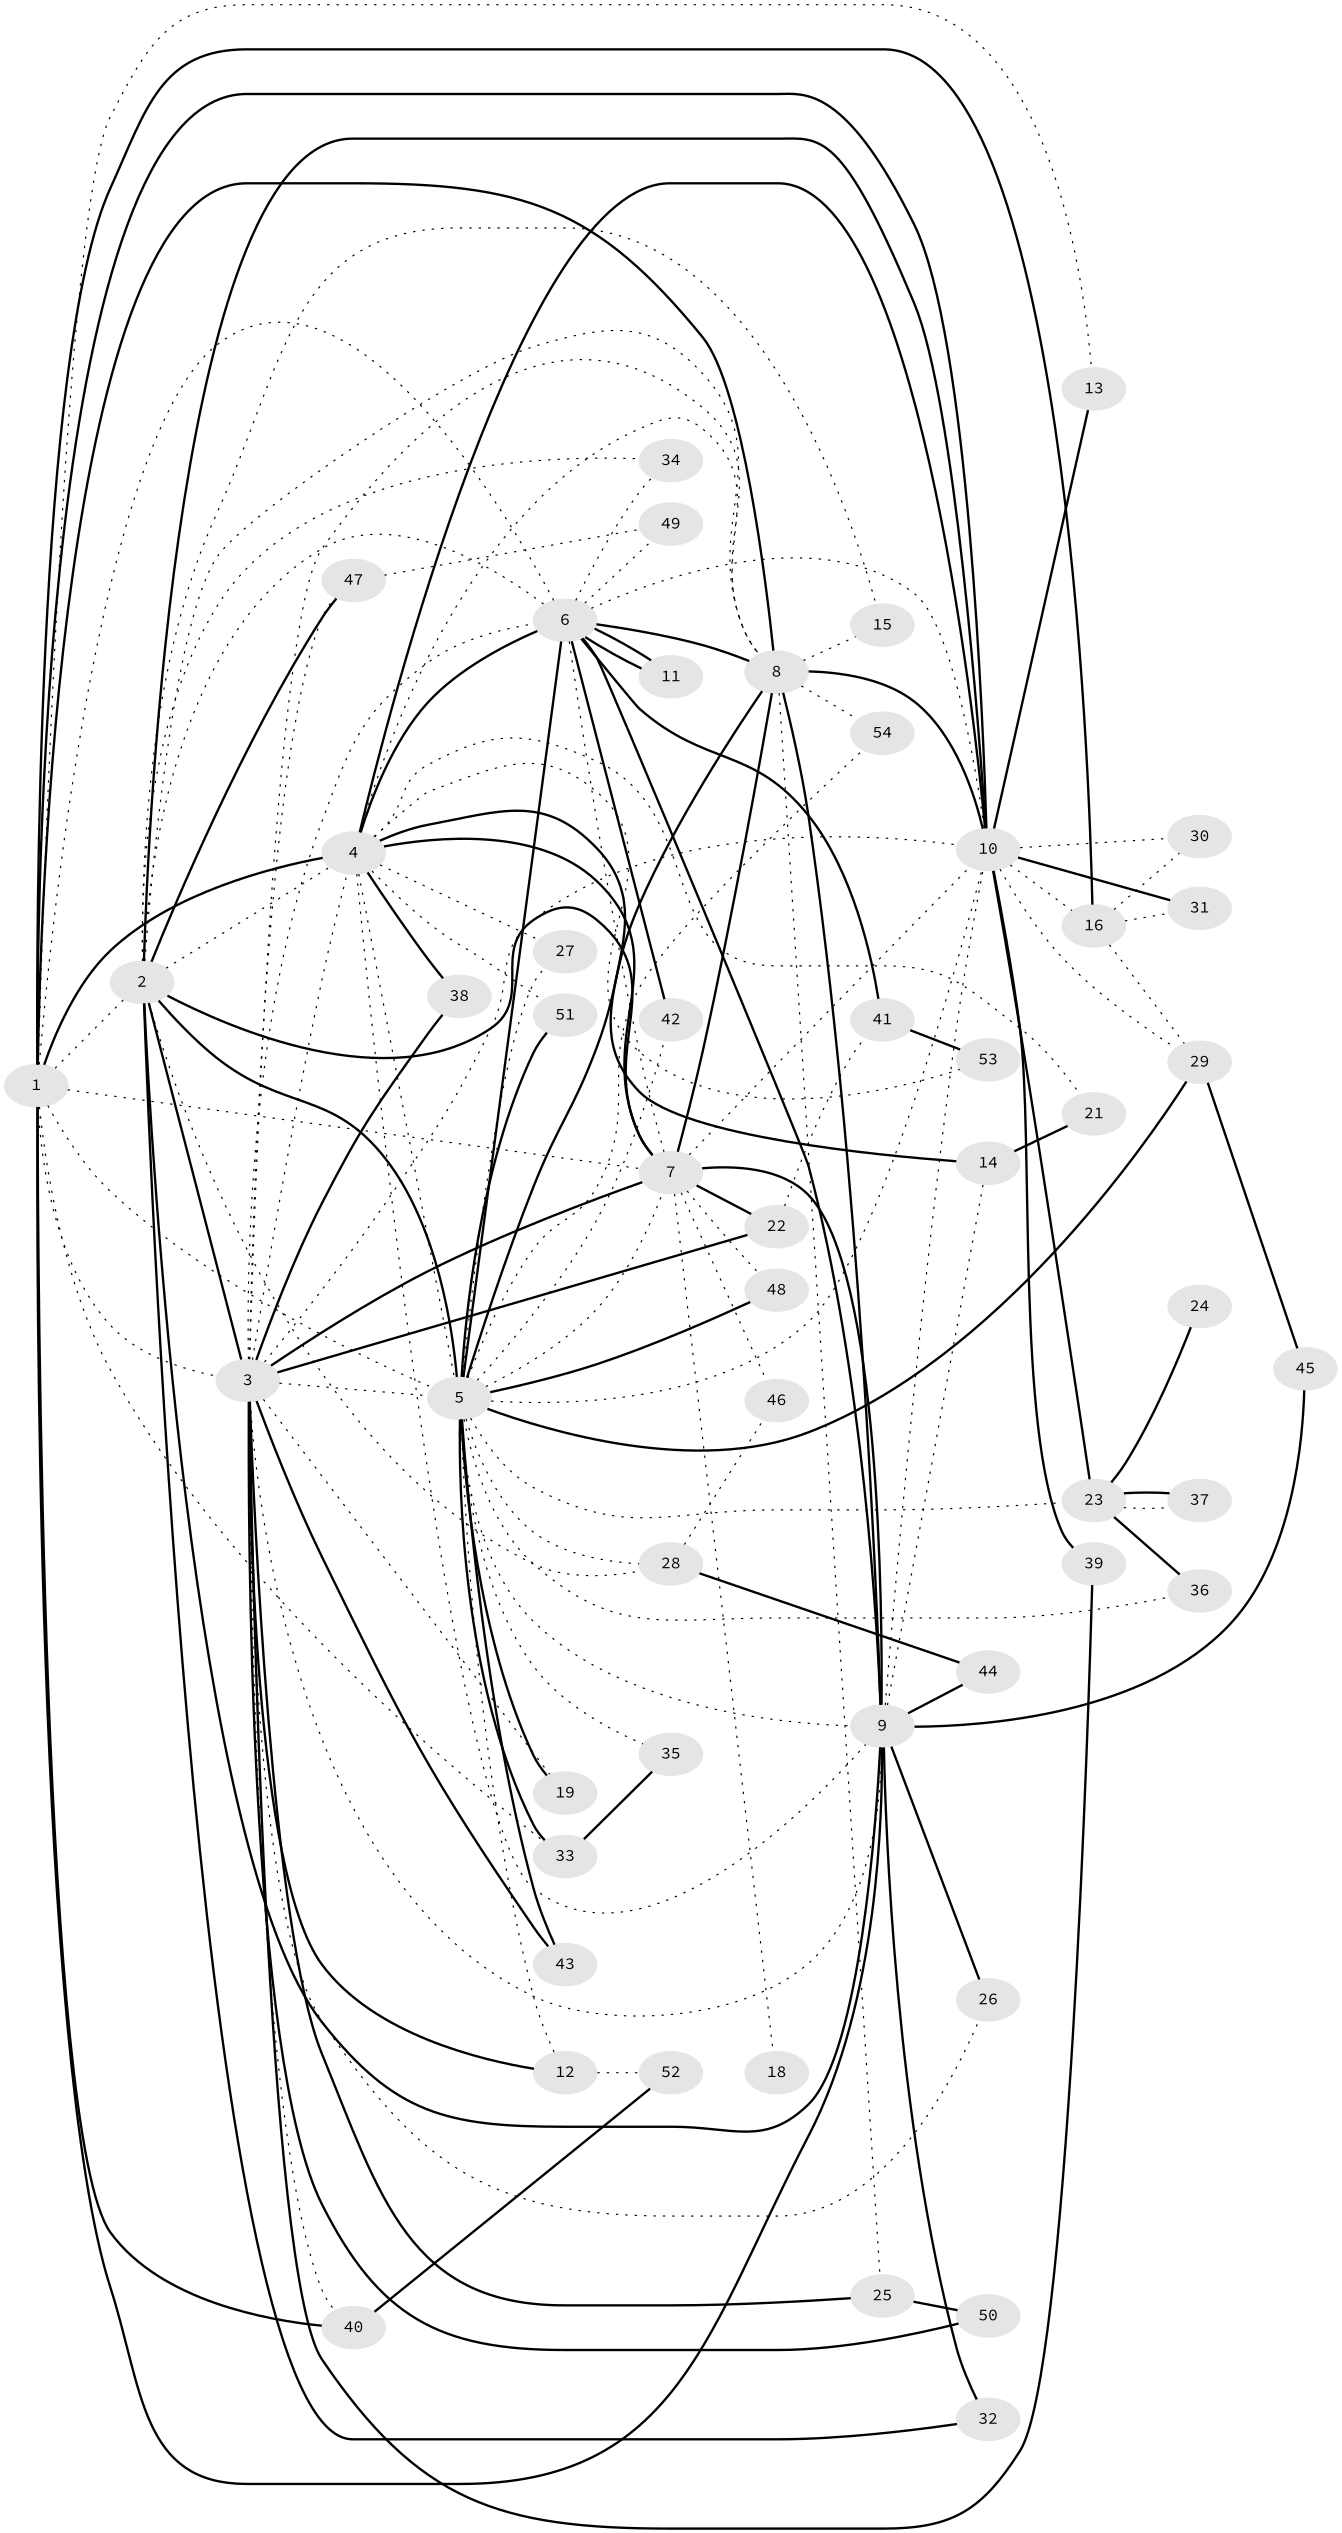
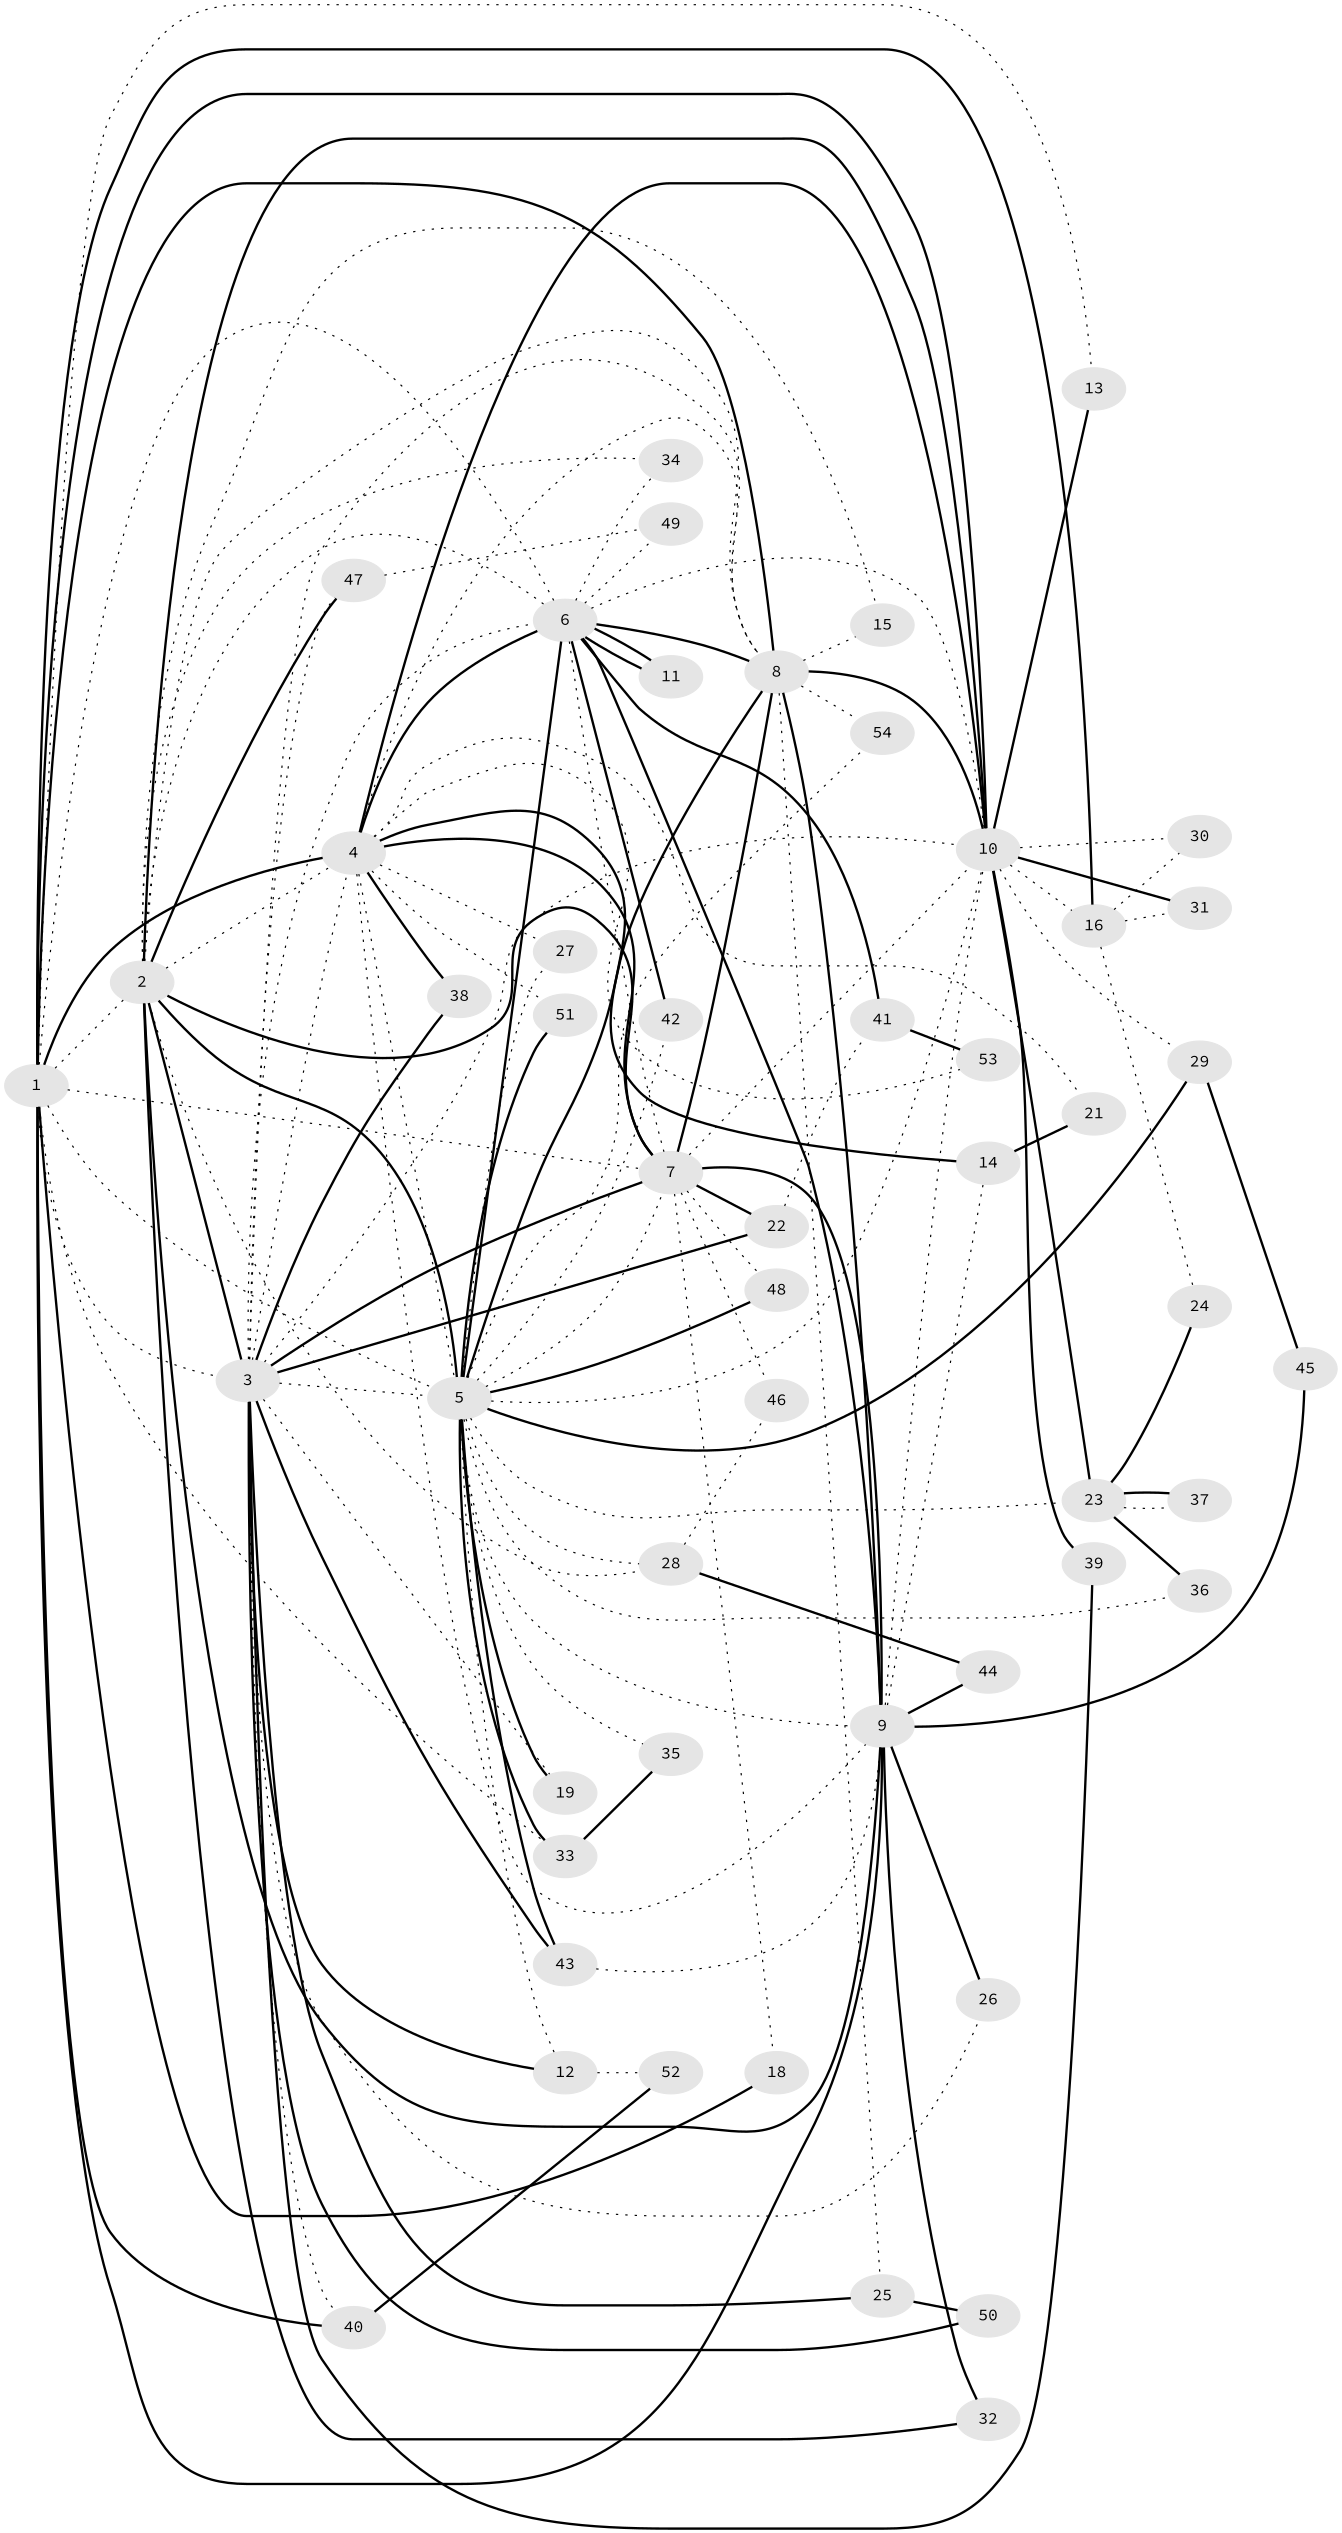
edge "16" -- "29": now "16" -- "24"
edge "1" -- "18": added
edge "3" -- "9": now "43" -- "9"
